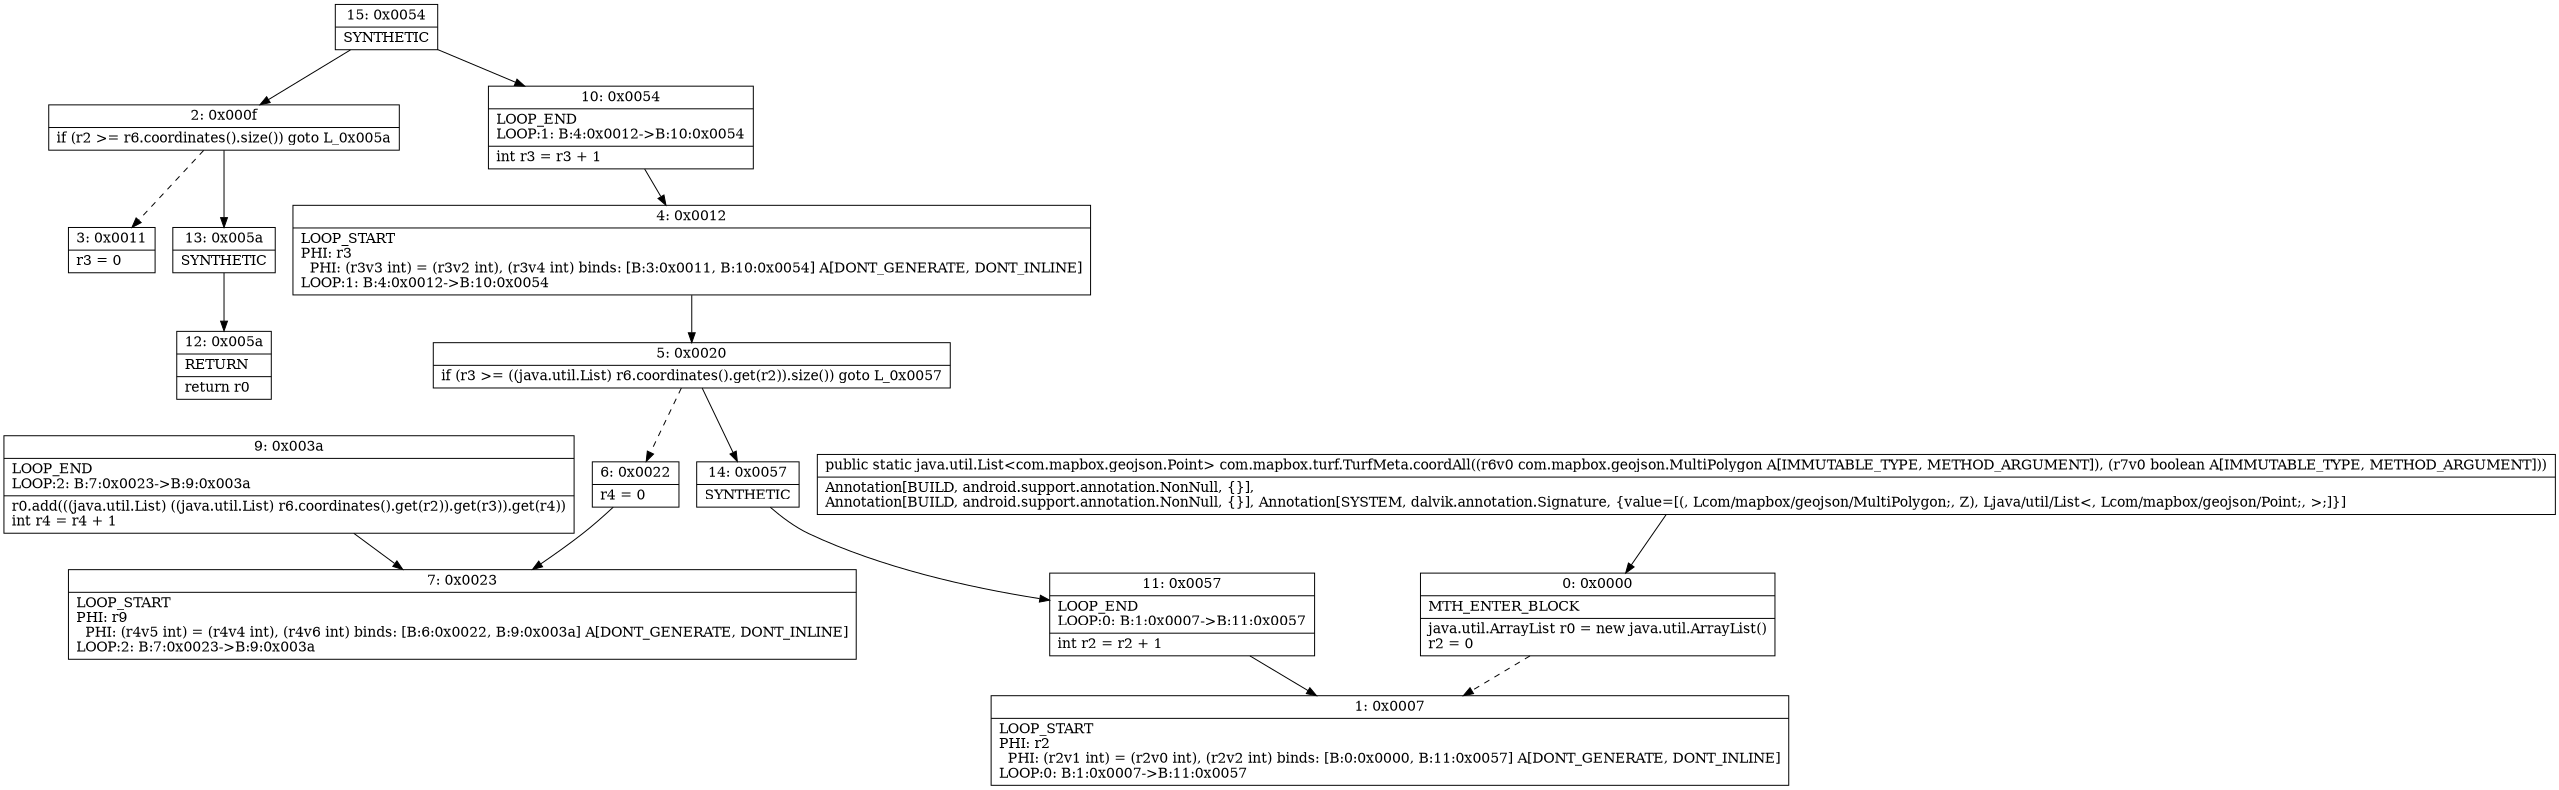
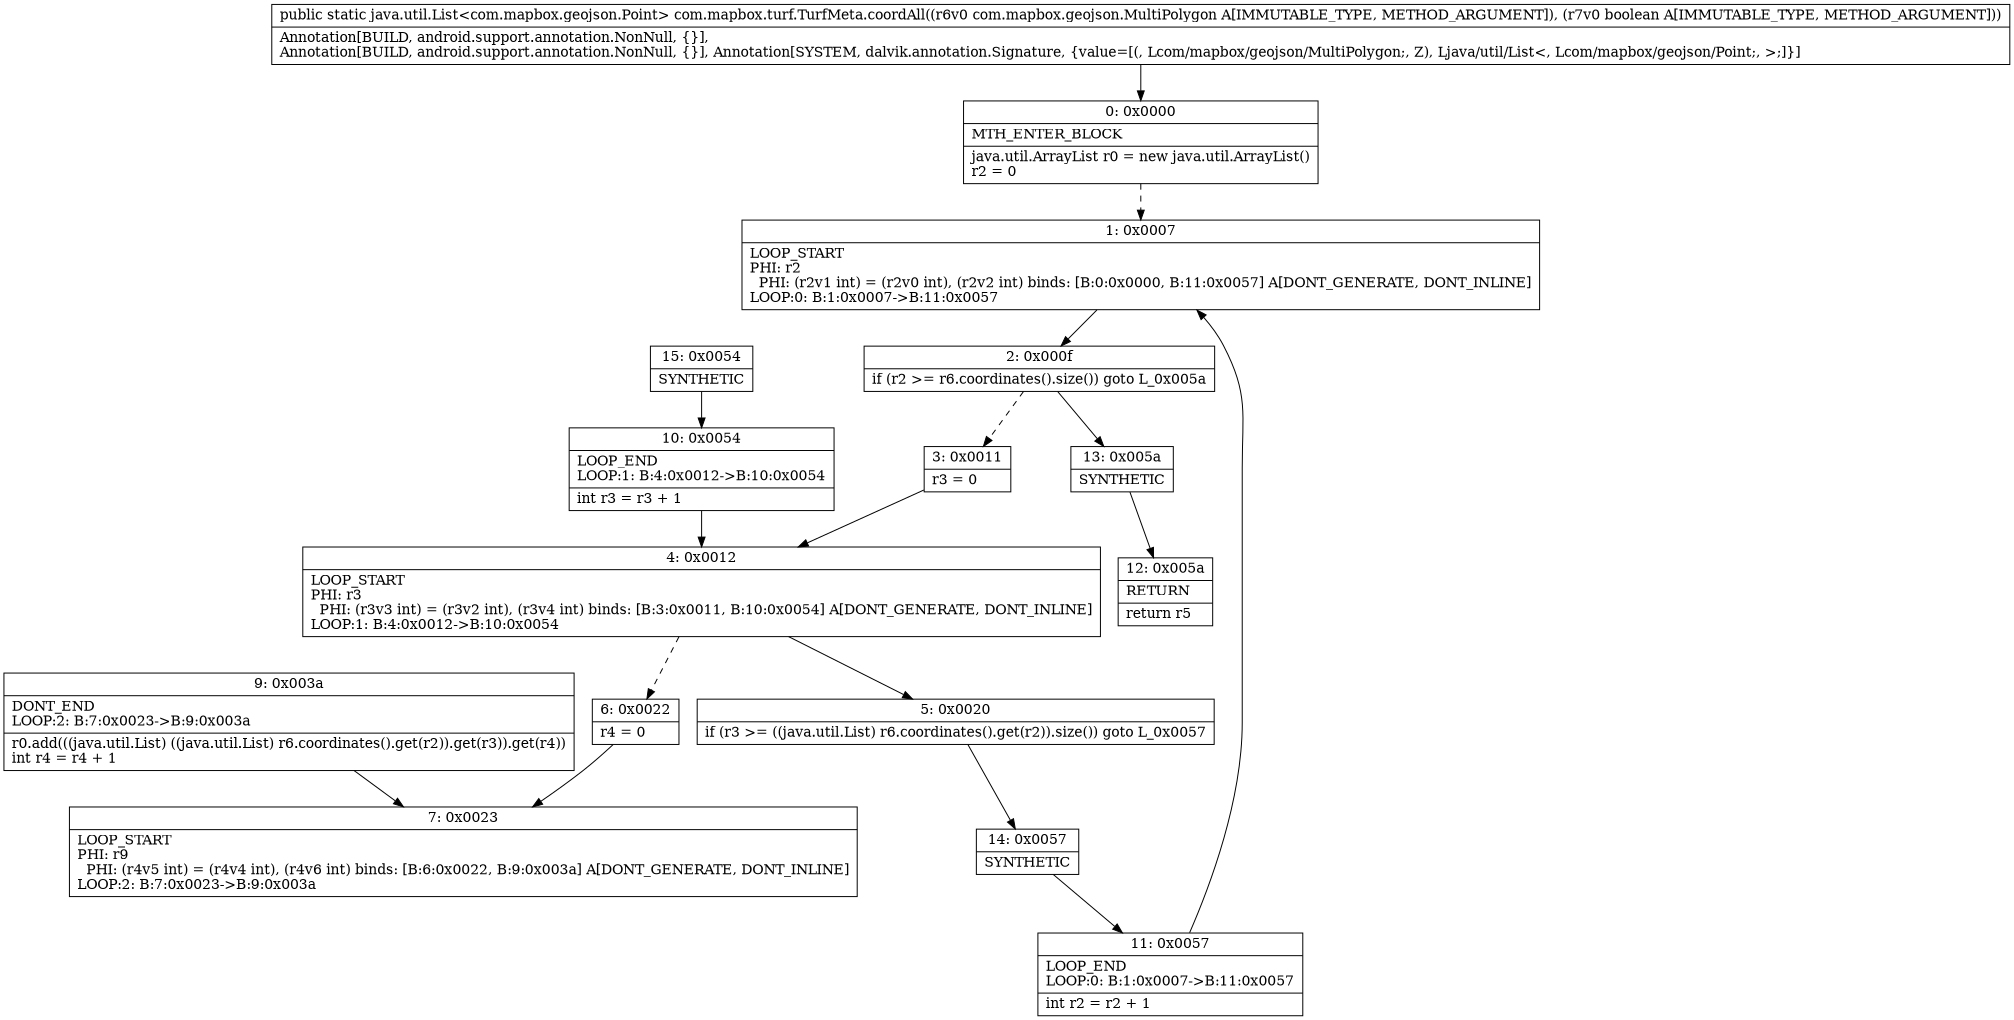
edge "15: 0x0054" -> "2: 0x000f": now "1: 0x0007" -> "2: 0x000f"
node "12: 0x005a": text "return r0" -> "return r5"
edge "5: 0x0020" -> "6: 0x0022": now "4: 0x0012" -> "6: 0x0022"
node "9: 0x003a": text "LOOP_END" -> "DONT_END"
edge "3: 0x0011" -> "4: 0x0012": added
